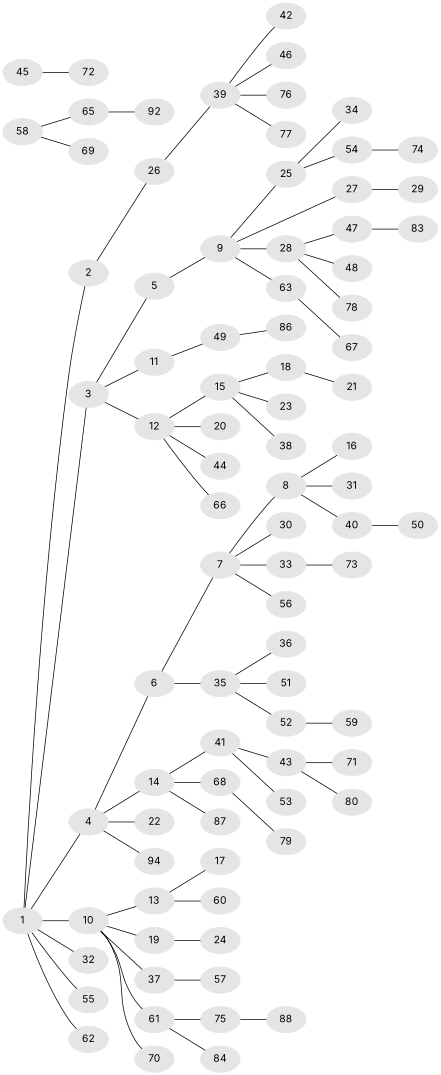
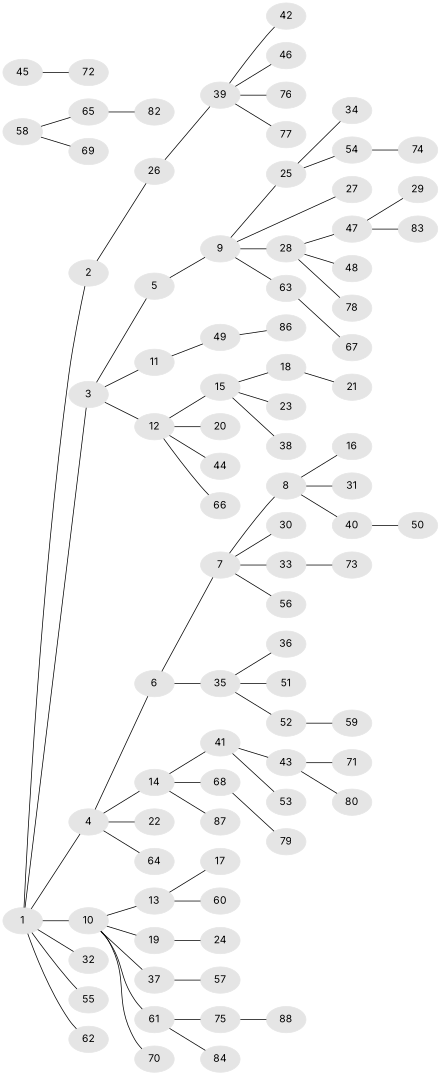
node "92": label "92" -> "82"
edge "27" -- "29": now "47" -- "29"
node "94": label "94" -> "64"
